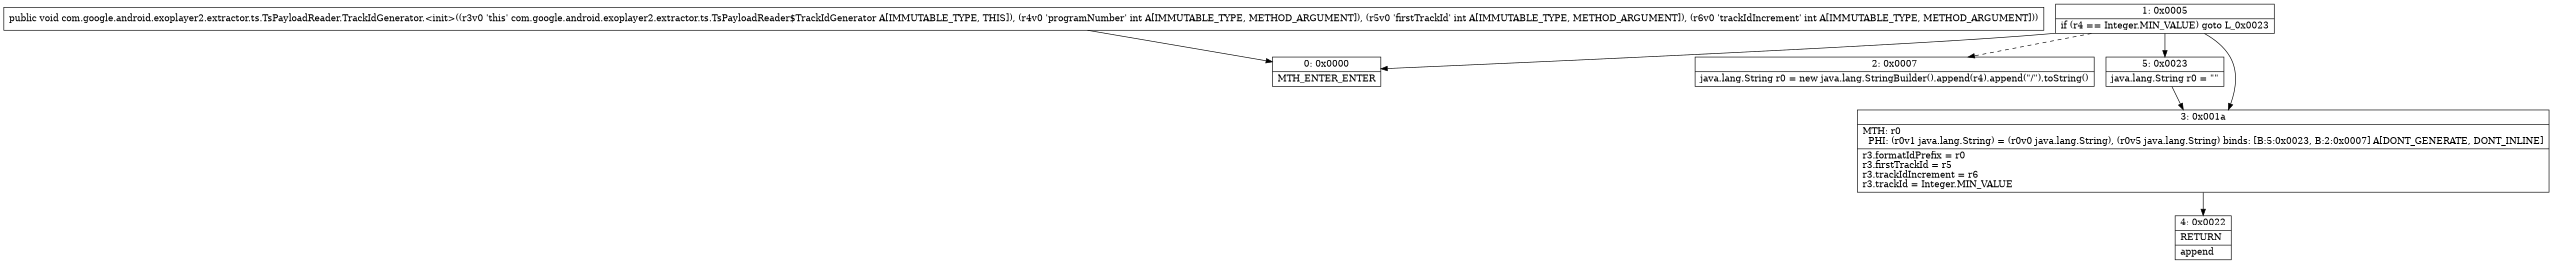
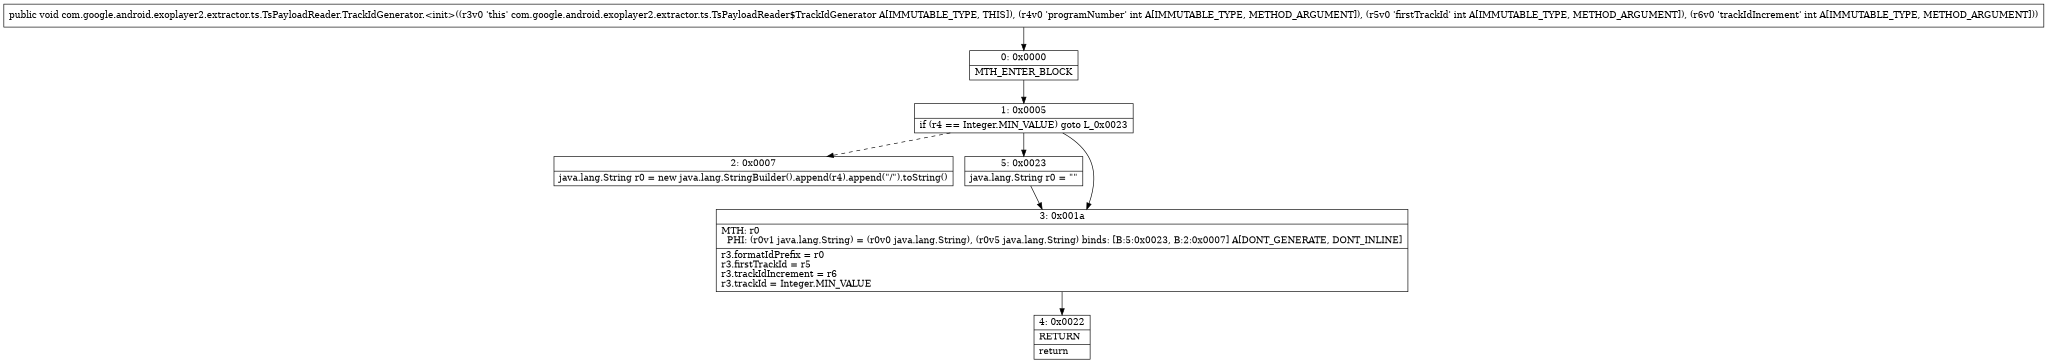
edge "1: 0x0005" -> "0: 0x0000": reversed
node "0: 0x0000": text "MTH_ENTER_ENTER" -> "MTH_ENTER_BLOCK"
node "4: 0x0022": text "append" -> "return"
